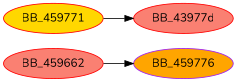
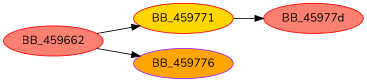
node "BB_43977d": label "BB_43977d" -> "BB_45977d"
edge "BB_459662" -> "BB_459771": added
